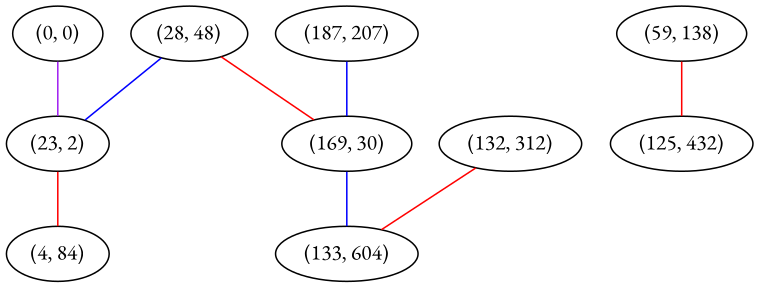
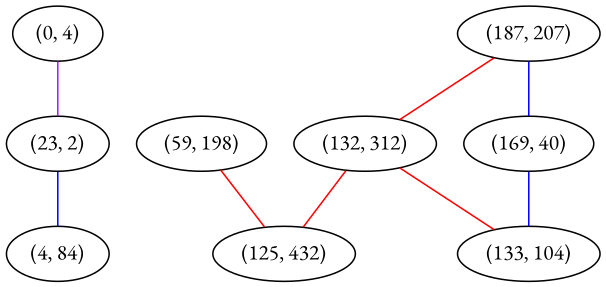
node "(0, 0)": label "(0, 0)" -> "(0, 4)"
node "(28, 48)": removed
node "(59, 138)": label "(59, 138)" -> "(59, 198)"
edge "(187, 207)" -- "(132, 312)": added
node "(169, 30)": label "(169, 30)" -> "(169, 40)"
edge "(23, 2)" -- "(4, 84)": color red -> blue
edge "(132, 312)" -- "(125, 432)": added
node "(133, 604)": label "(133, 604)" -> "(133, 104)"
